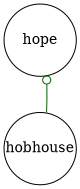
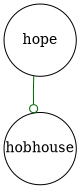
edge "hobhouse" -> "hope": reversed
